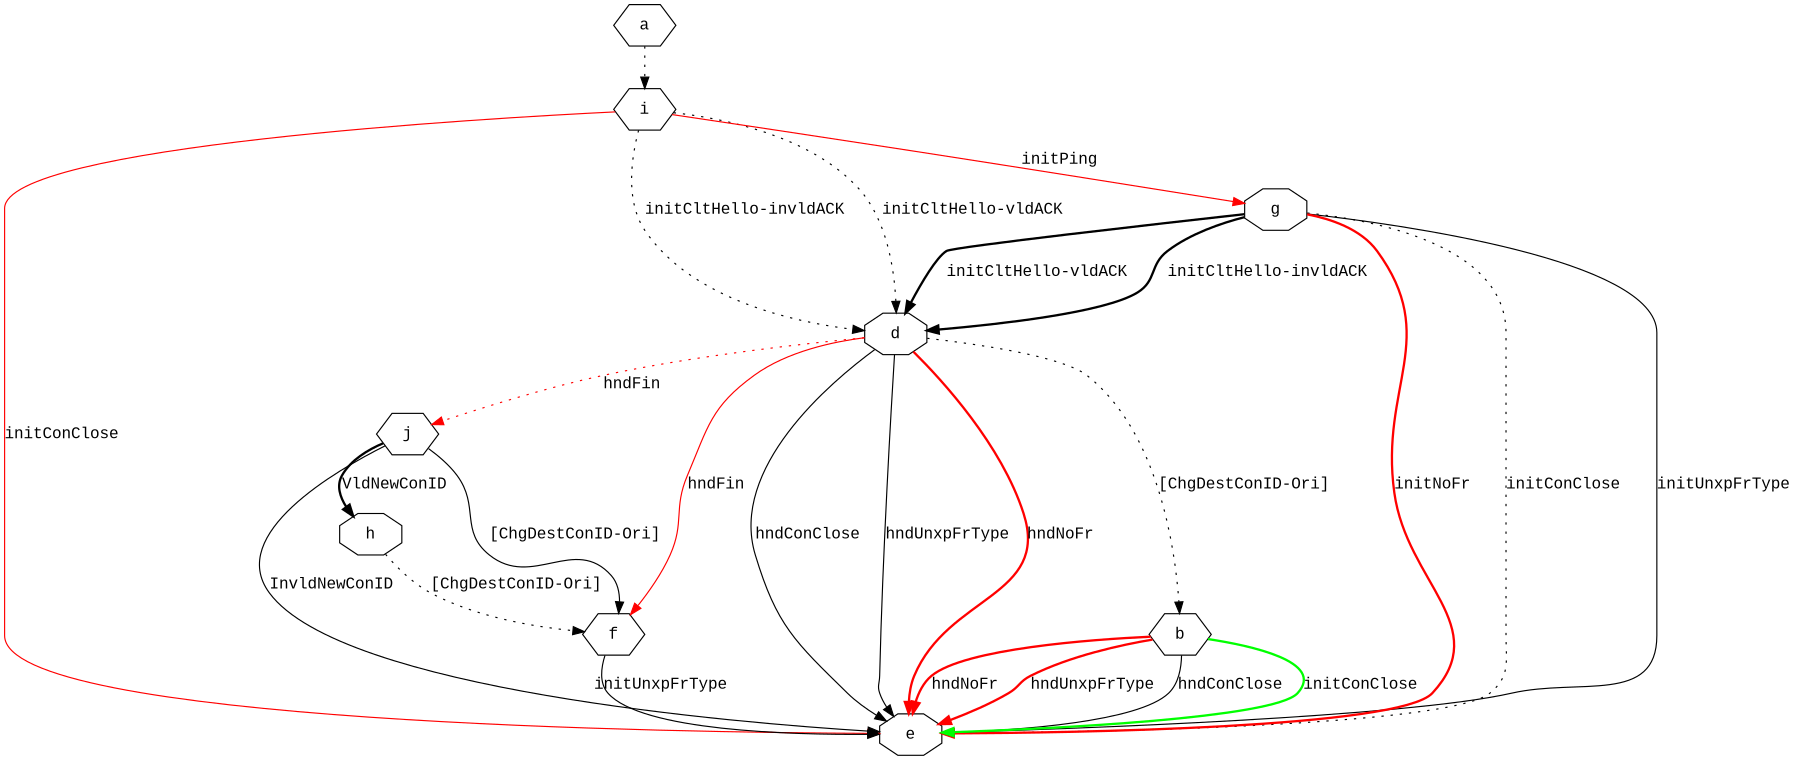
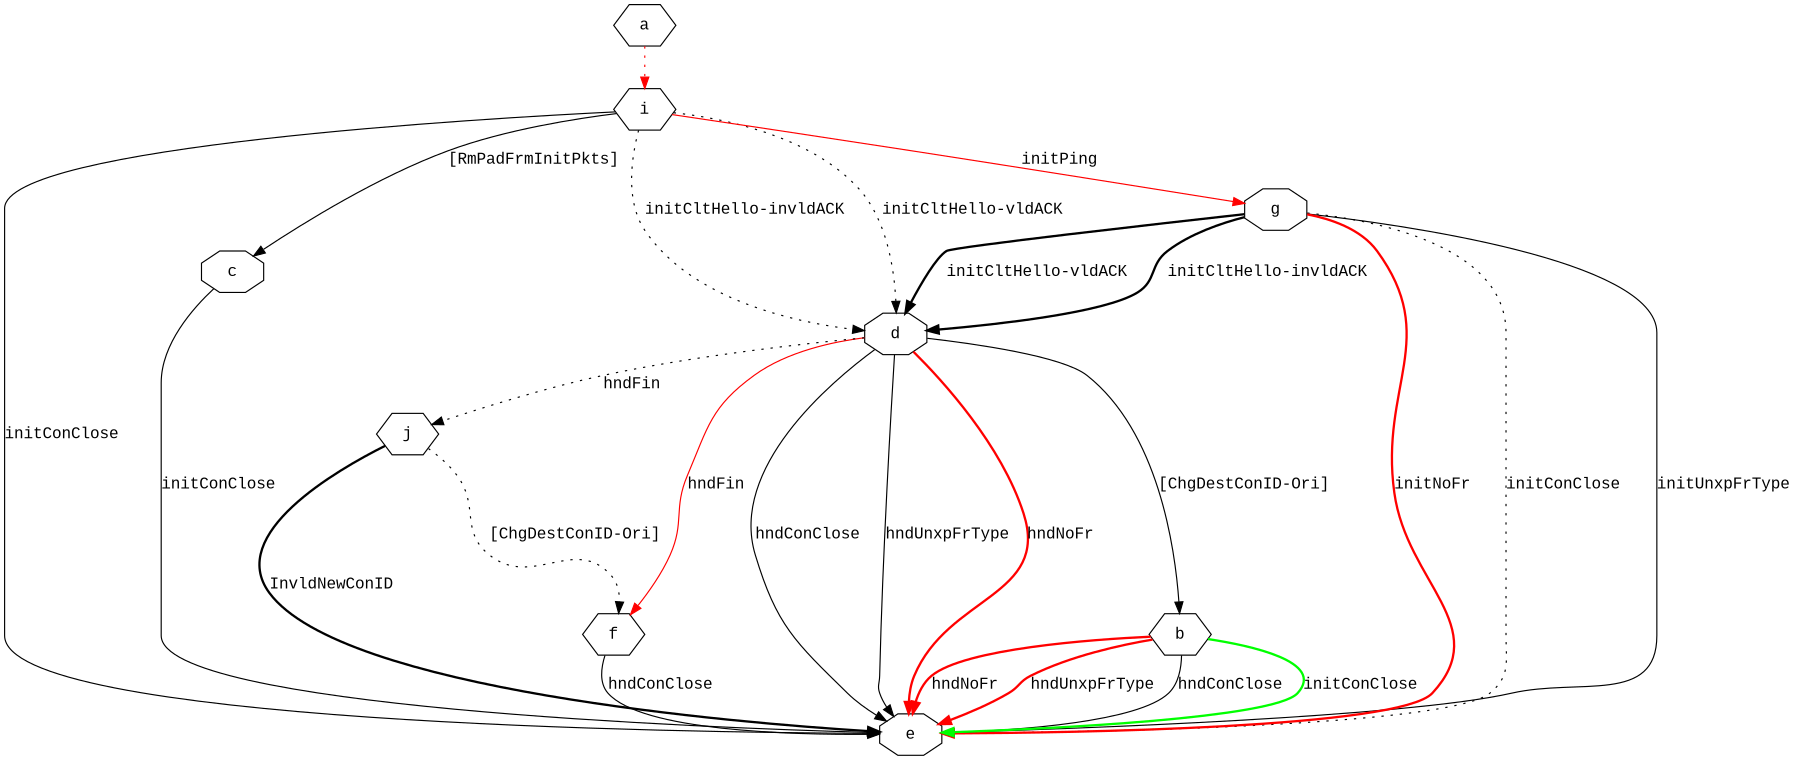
edge "a" -> "i": color black -> red
node "c": added
edge "d" -> "j": color red -> black
edge "d" -> "b": style dotted -> solid
node "h": removed
edge "i" -> "e": color red -> black
edge "j" -> "f": style solid -> dotted
edge "j" -> "e": style solid -> bold
edge "f" -> "e": label "initUnxpFrType " -> "hndConClose "
